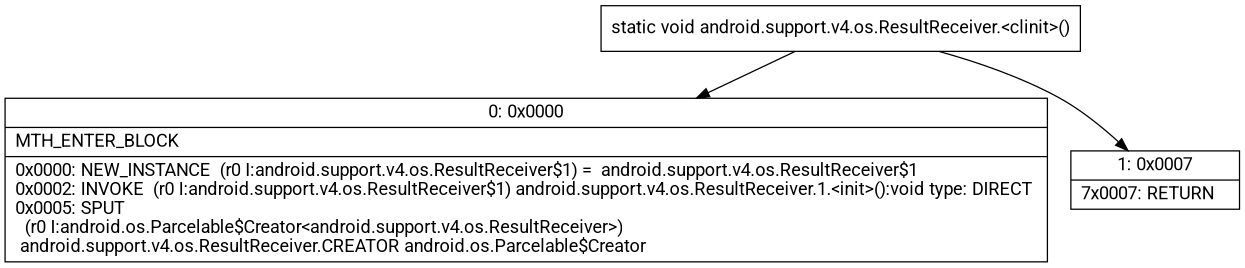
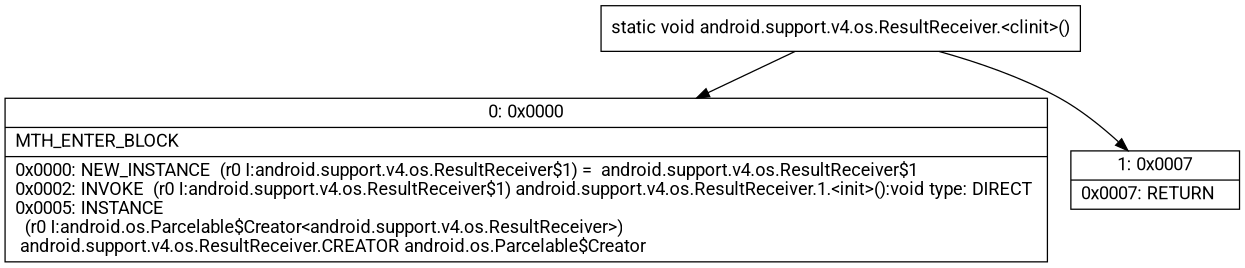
node "1: 0x0007": text "7x0007: RETURN" -> "0x0007: RETURN"
node "0: 0x0000": text "0x0005: SPUT" -> "0x0005: INSTANCE"
